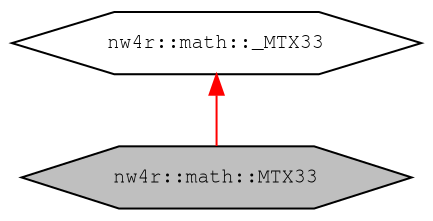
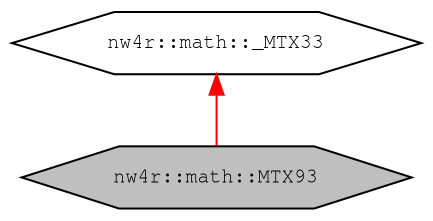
node "nw4r::math::MTX33": label "nw4r::math::MTX33" -> "nw4r::math::MTX93"
